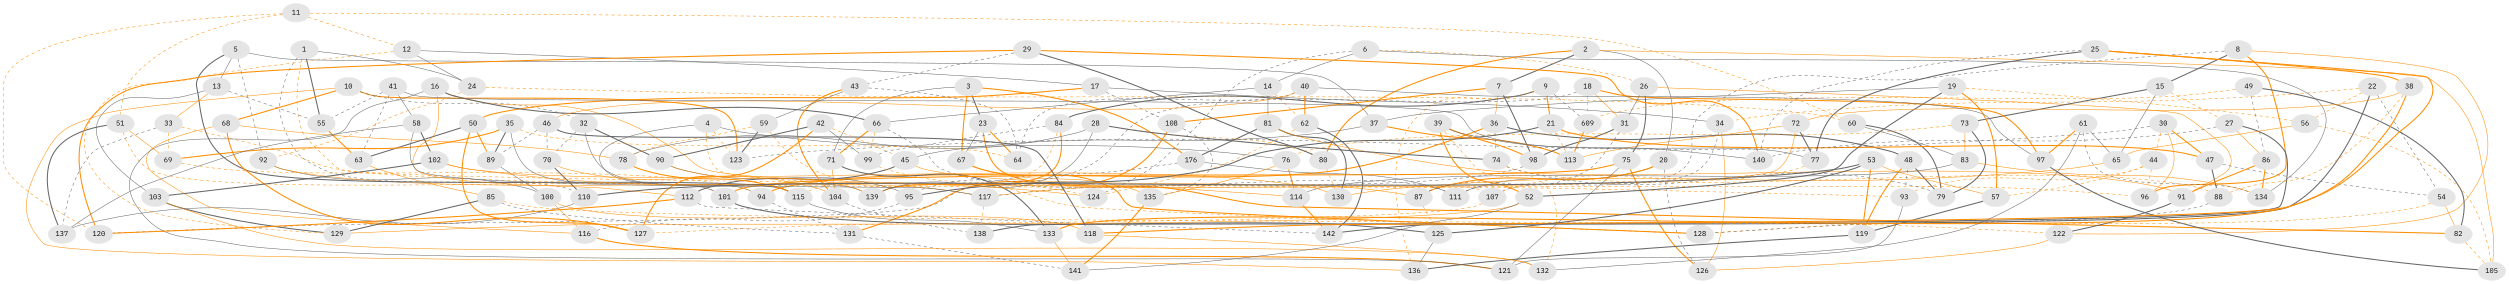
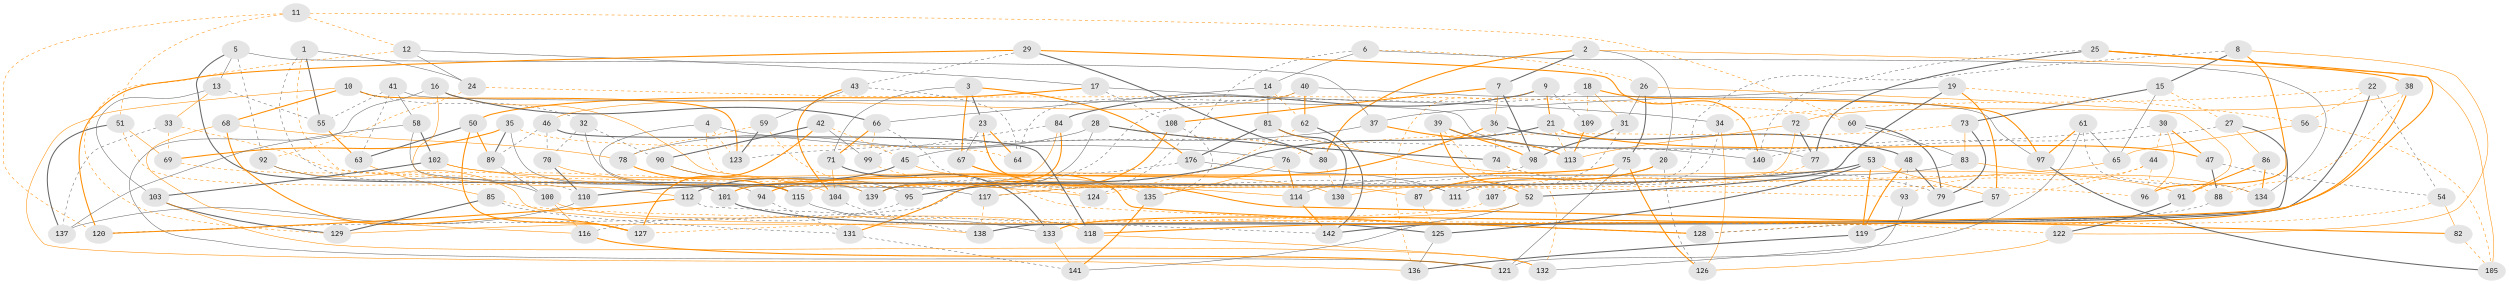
node "49": removed
node "609": label "609" -> "109"
edge "32" -- "90": style bold -> dashed
edge "84" -- "115": style dashed -> solid
edge "92" -- "117": now "92" -- "138"
